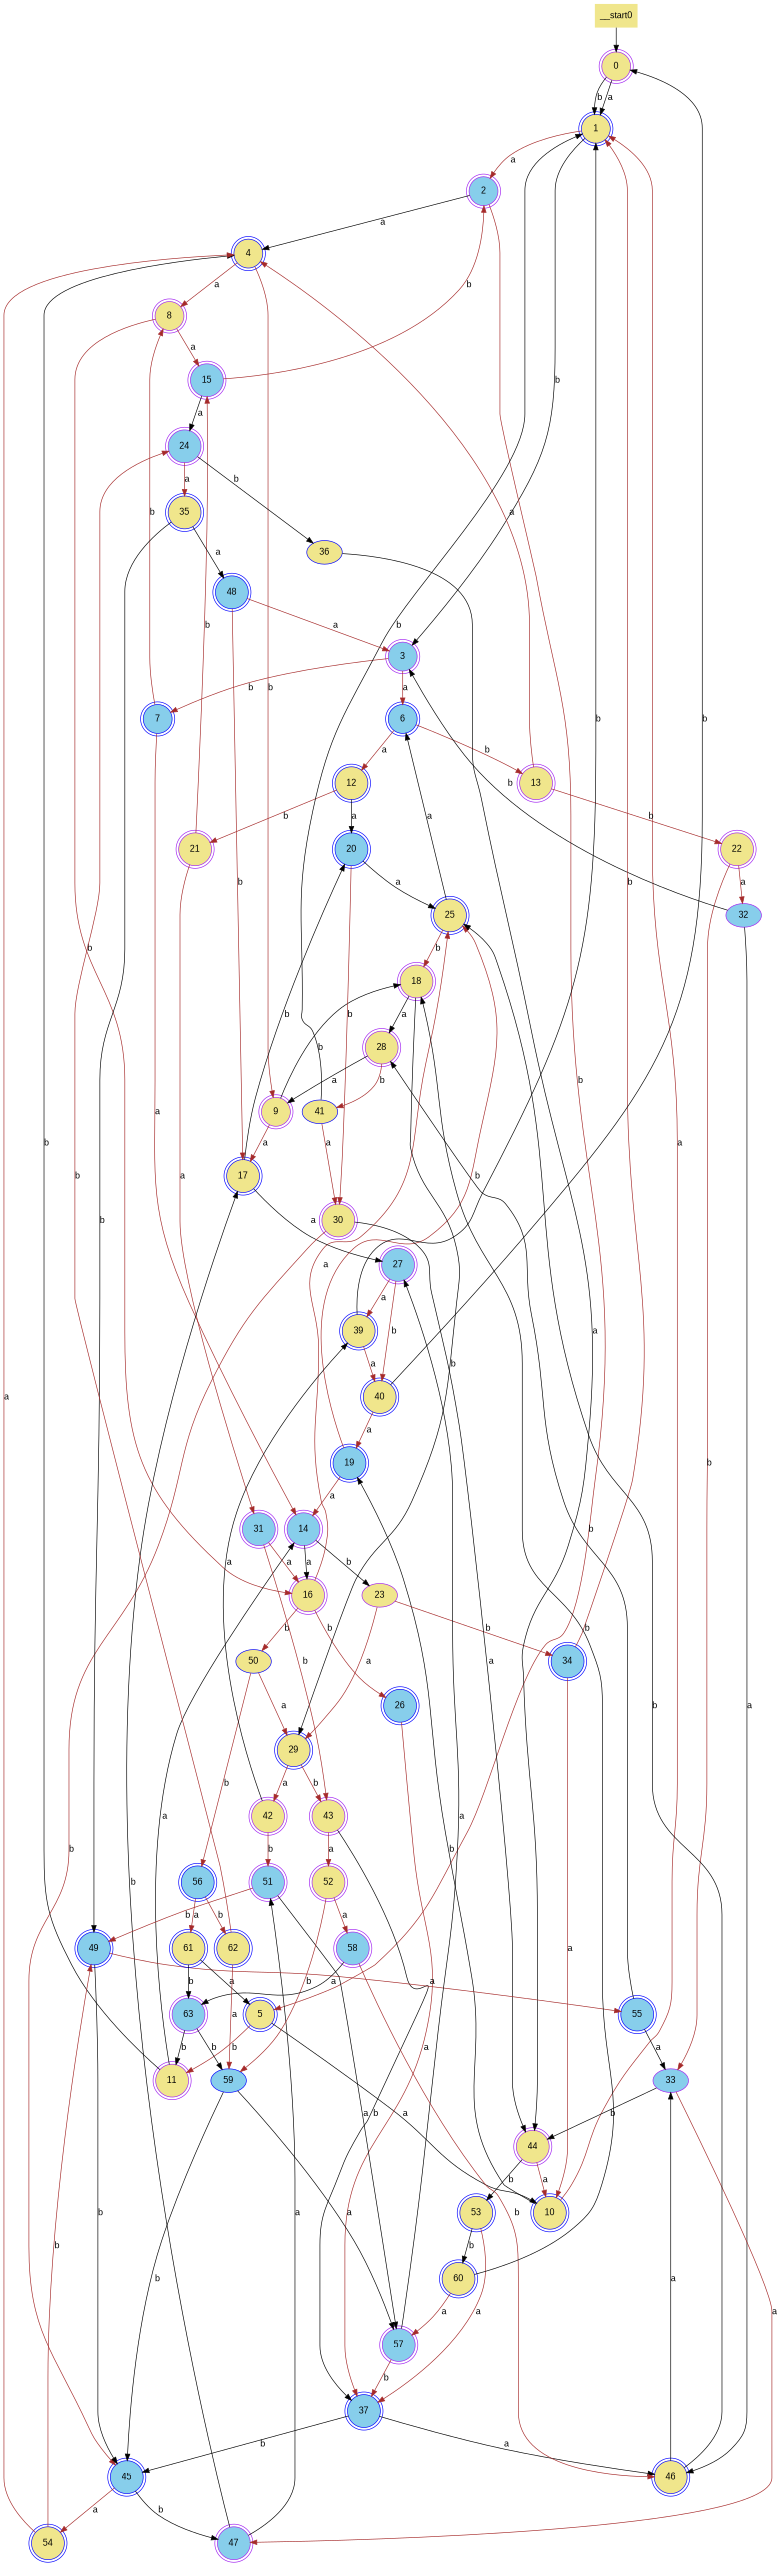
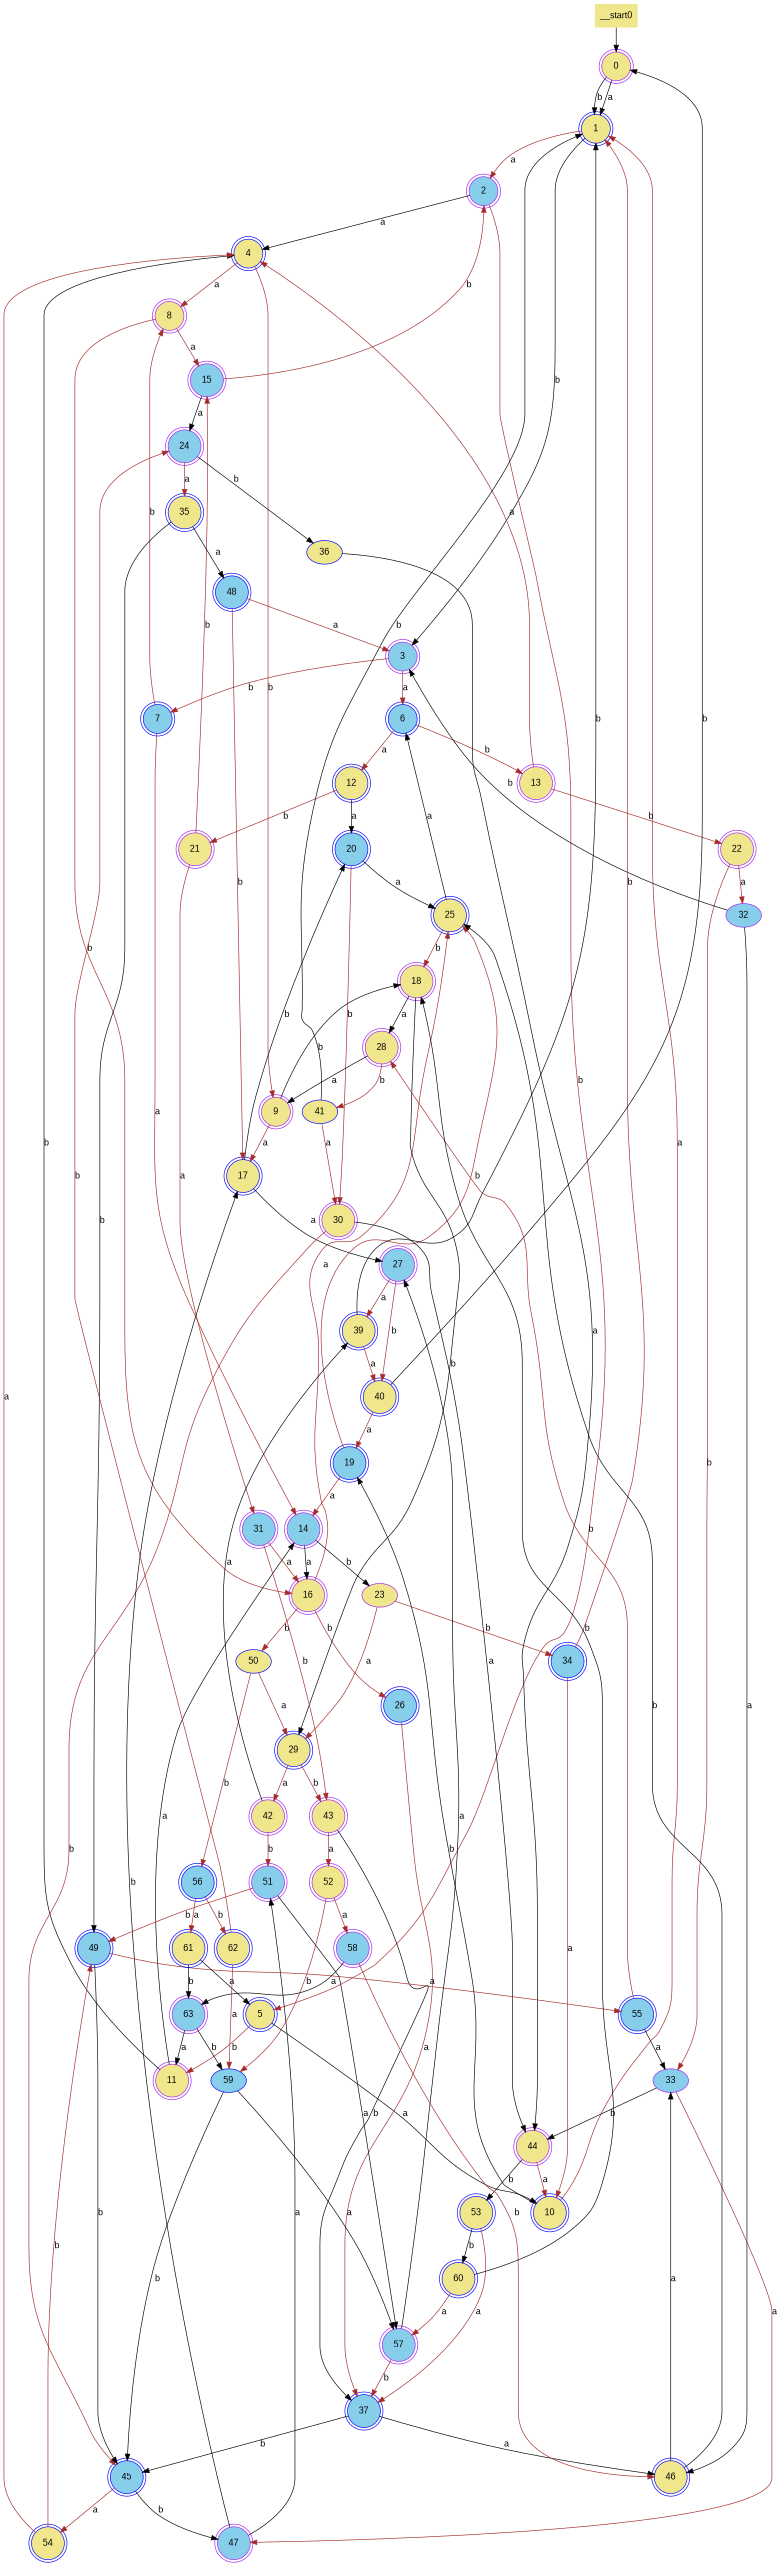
edge "55" -> "28": color black -> brown
edge "63" -> "11": label "b" -> "a"
